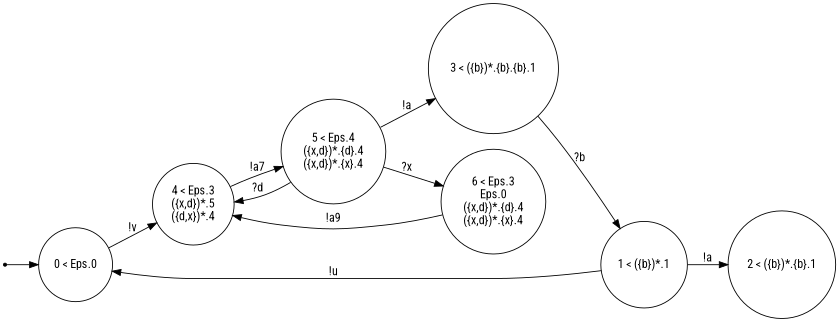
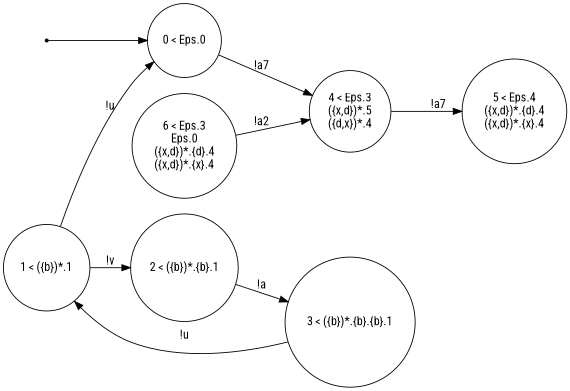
edge "5 < Eps.4 ({x,d})*.{d}.4 ({x,d})*.{x}.4" -> "3 < ({b})*.{b}.{b}.1": now "2 < ({b})*.{b}.1" -> "3 < ({b})*.{b}.{b}.1"
edge "3 < ({b})*.{b}.{b}.1" -> "1 < ({b})*.1": label "?b" -> "!u"
edge "5 < Eps.4 ({x,d})*.{d}.4 ({x,d})*.{x}.4" -> "6 < Eps.3 Eps.0 ({x,d})*.{d}.4 ({x,d})*.{x}.4": removed, label "?x"
edge "5 < Eps.4 ({x,d})*.{d}.4 ({x,d})*.{x}.4" -> "4 < Eps.3 ({x,d})*.5 ({d,x})*.4": removed, label "?d"
edge "6 < Eps.3 Eps.0 ({x,d})*.{d}.4 ({x,d})*.{x}.4" -> "4 < Eps.3 ({x,d})*.5 ({d,x})*.4": label "!a9" -> "!a2"
edge "0 < Eps.0" -> "4 < Eps.3 ({x,d})*.5 ({d,x})*.4": label "!v" -> "!a7"
edge "1 < ({b})*.1" -> "2 < ({b})*.{b}.1": label "!a" -> "!v"
